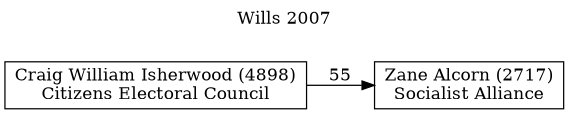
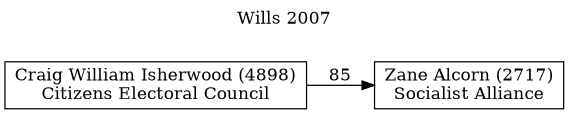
edge "Craig William Isherwood (4898) Citizens Electoral Council" -> "Zane Alcorn (2717) Socialist Alliance": label "55" -> "85"
